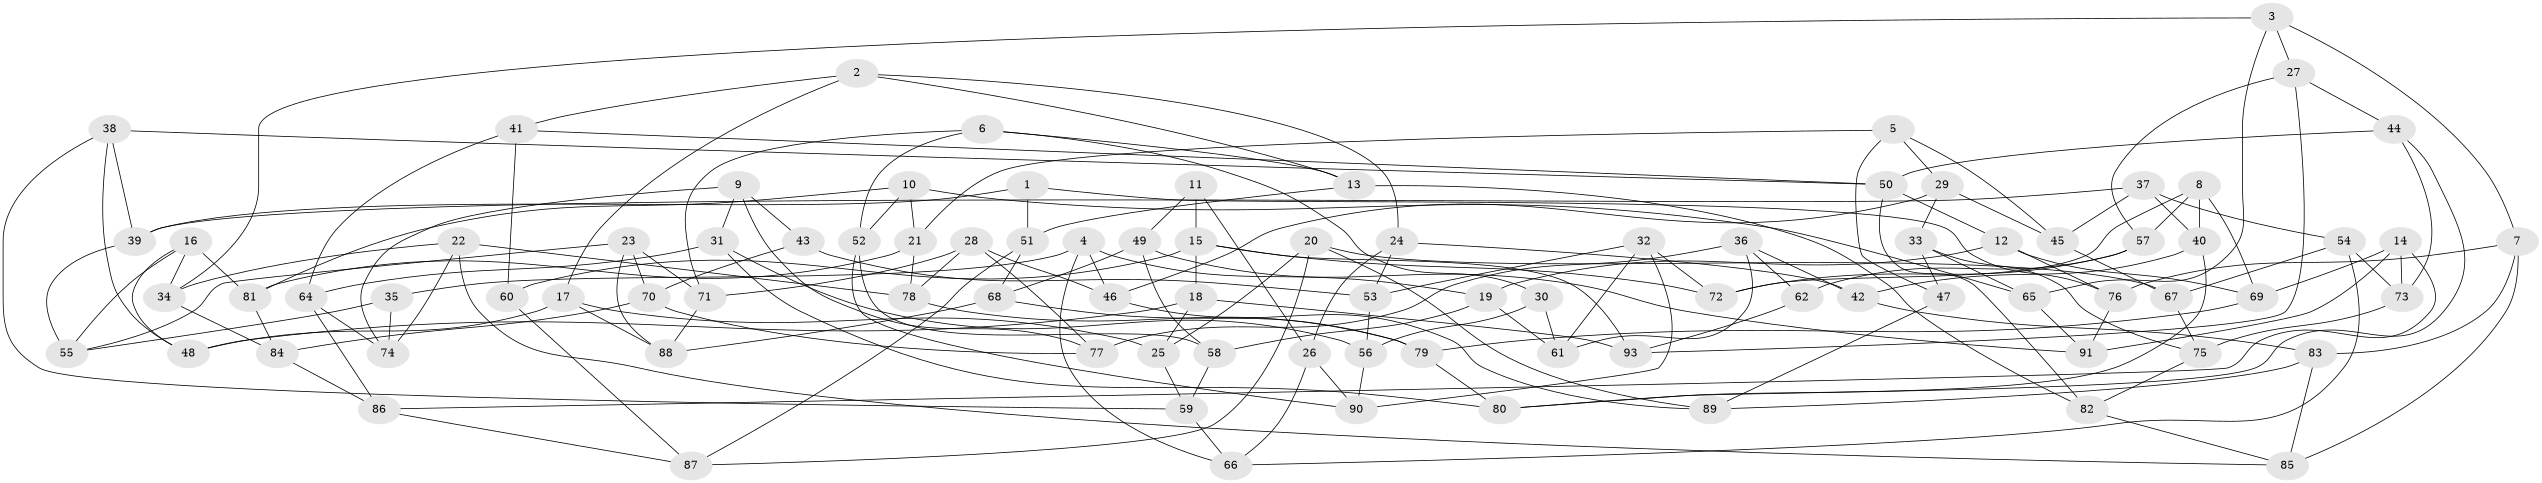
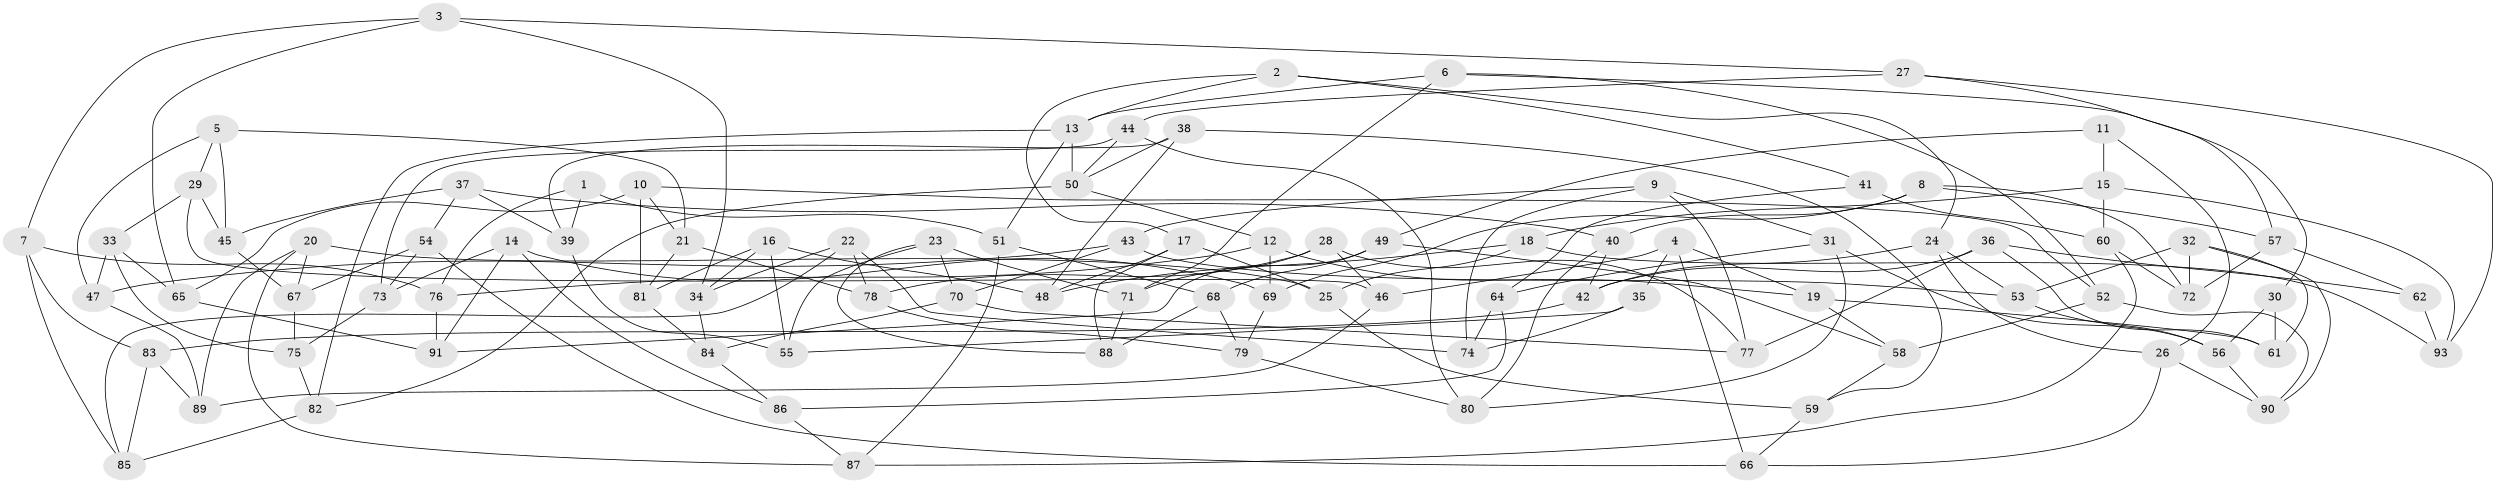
edge "41" -- "50": now "13" -- "50"
edge "43" -- "47": added
edge "15" -- "72": now "60" -- "72"
